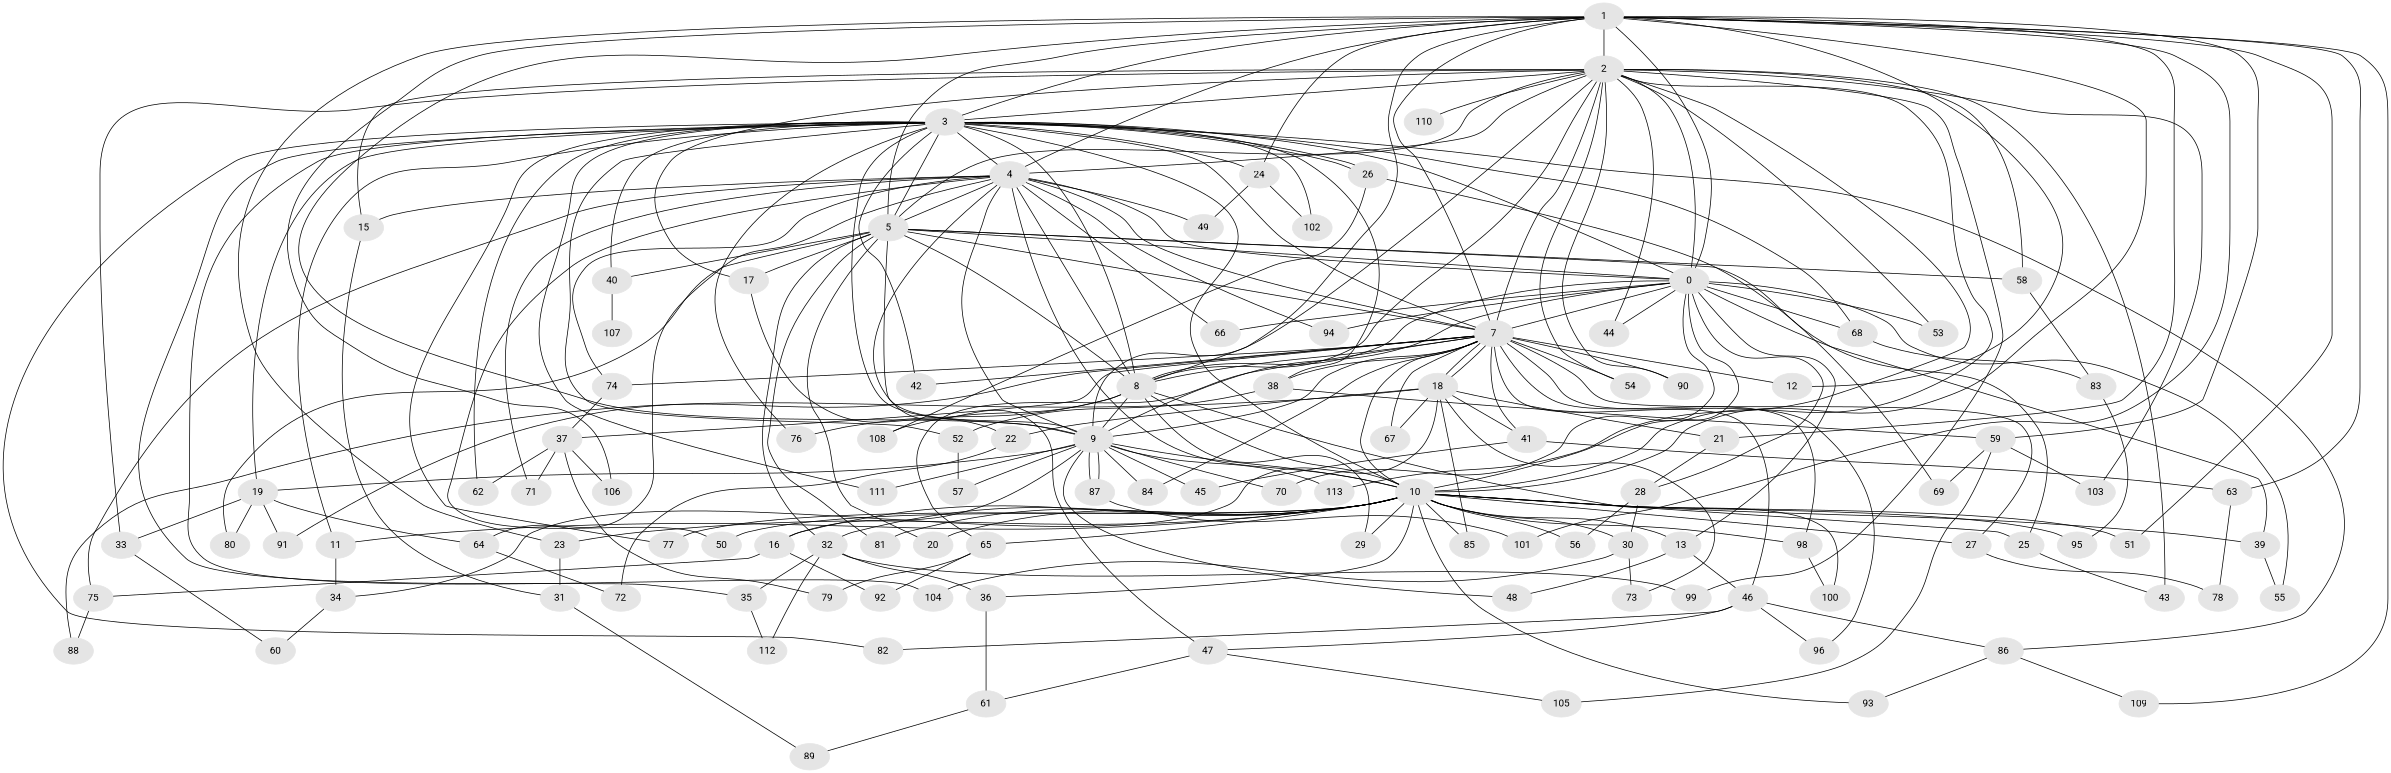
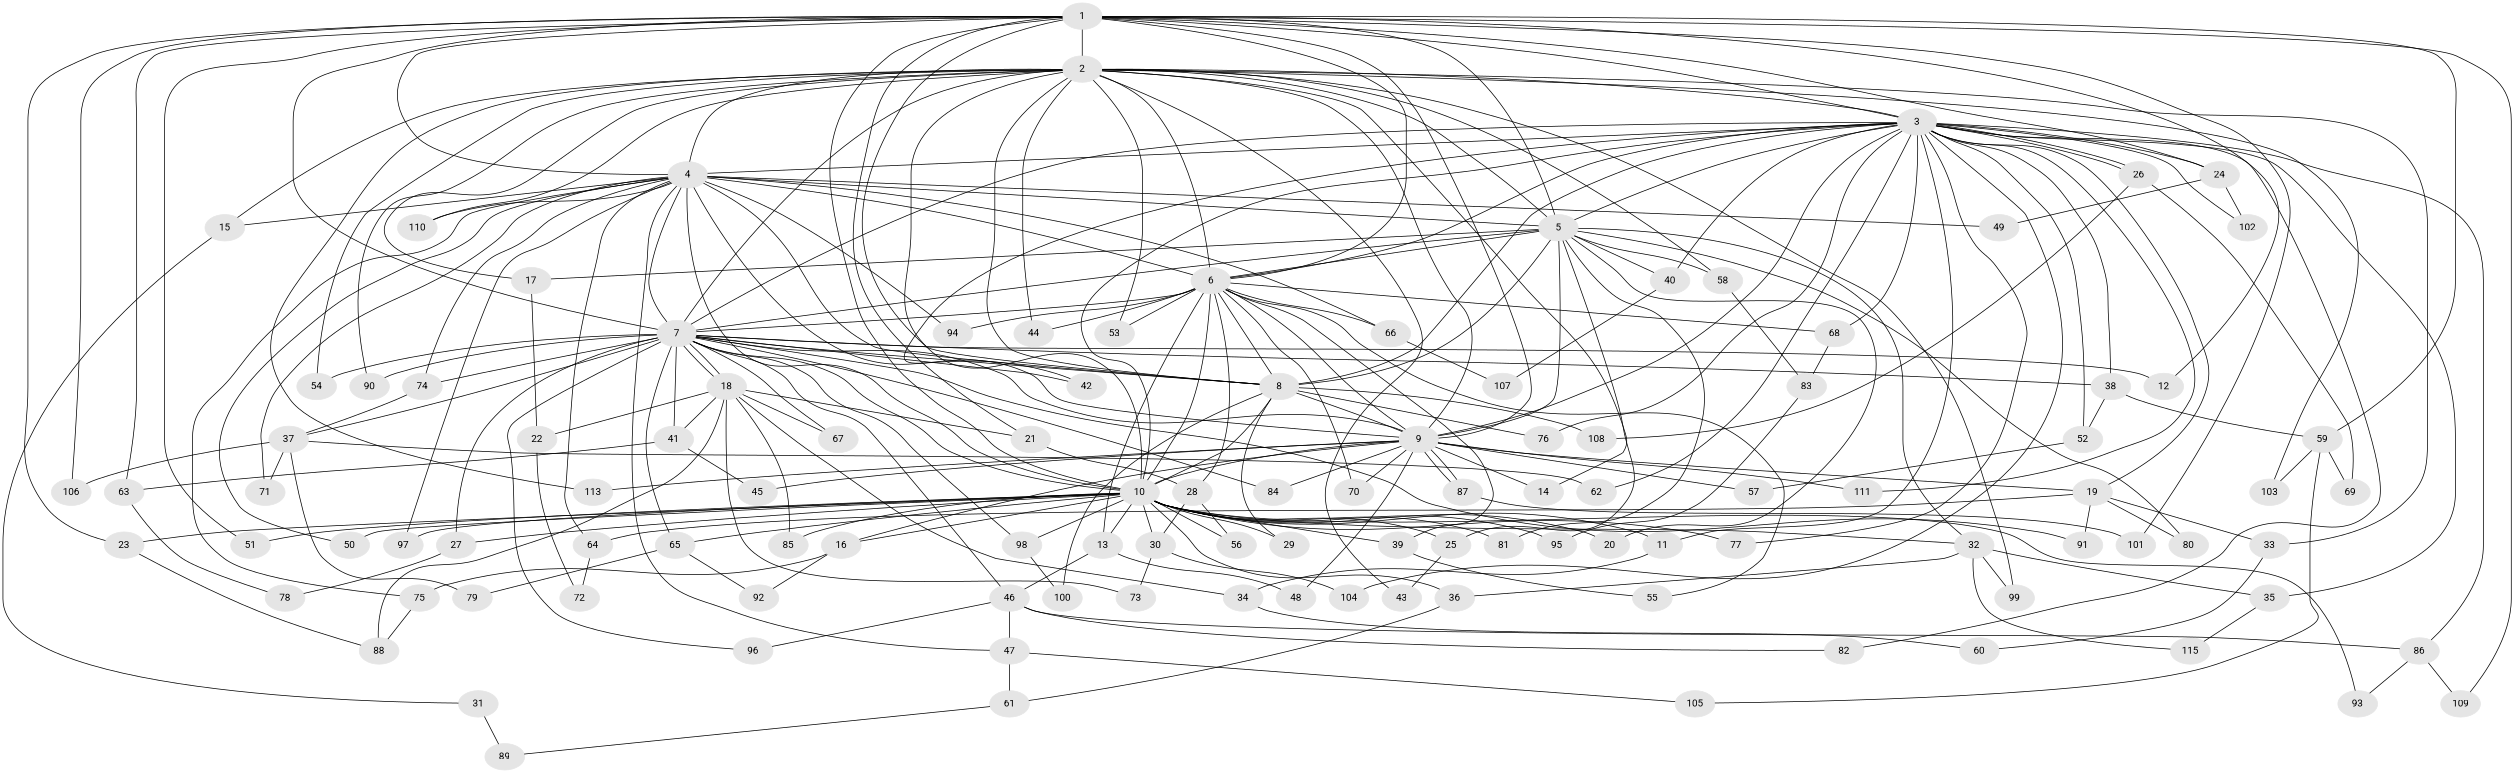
edge "4" -- "110": added
node "0": label "0" -> "6"
edge "66" -- "107": added
node "14": added
node "97": added
edge "23" -- "31": now "23" -- "88"
node "112": label "112" -> "115"
